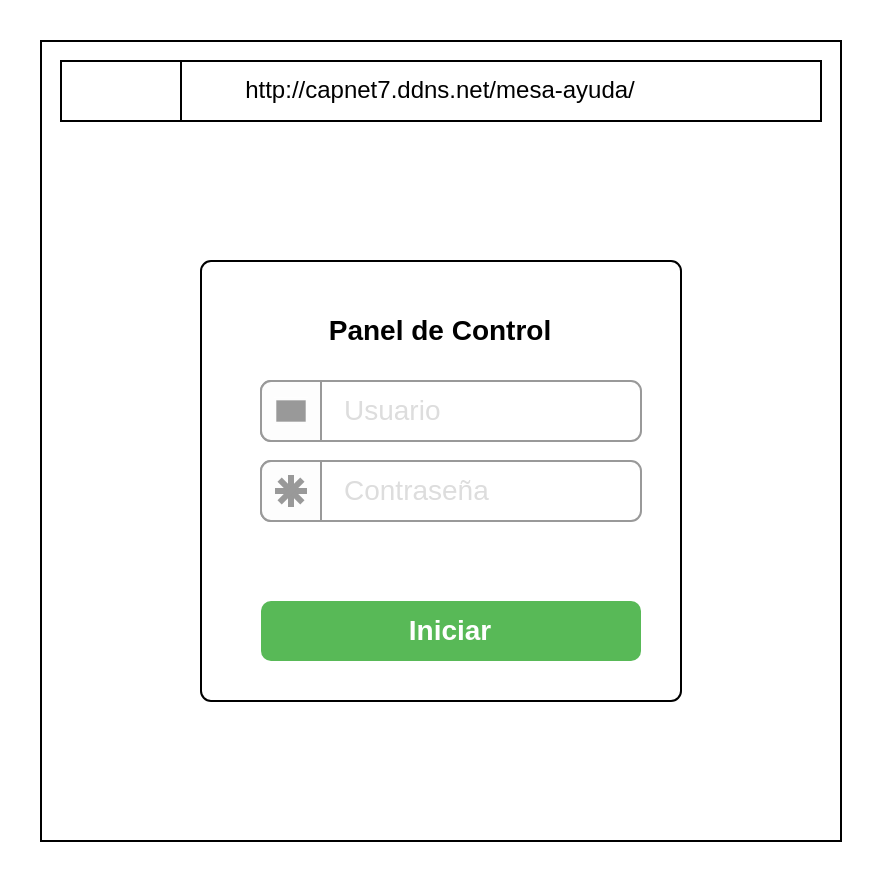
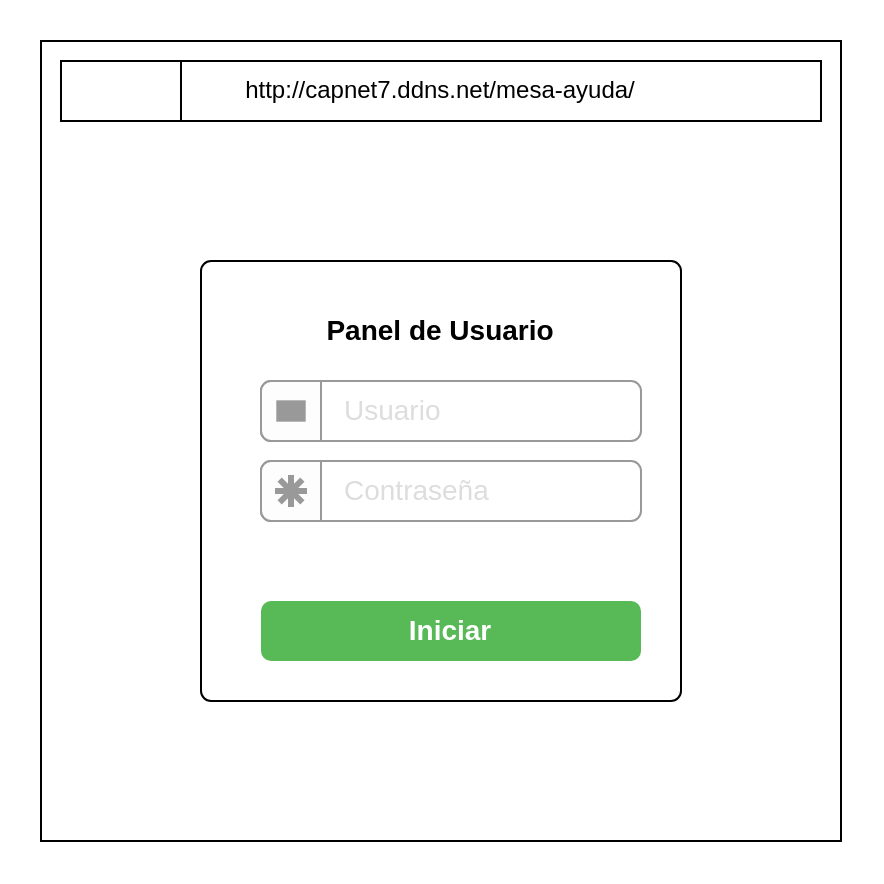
node "Panel de Control": label "Panel de Control" -> "Panel de Usuario"
